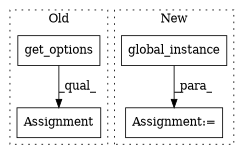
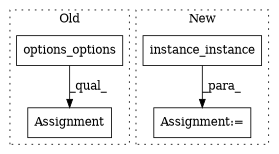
node "get_options": label "get_options" -> "options_options"
node "global_instance": label "global_instance" -> "instance_instance"
